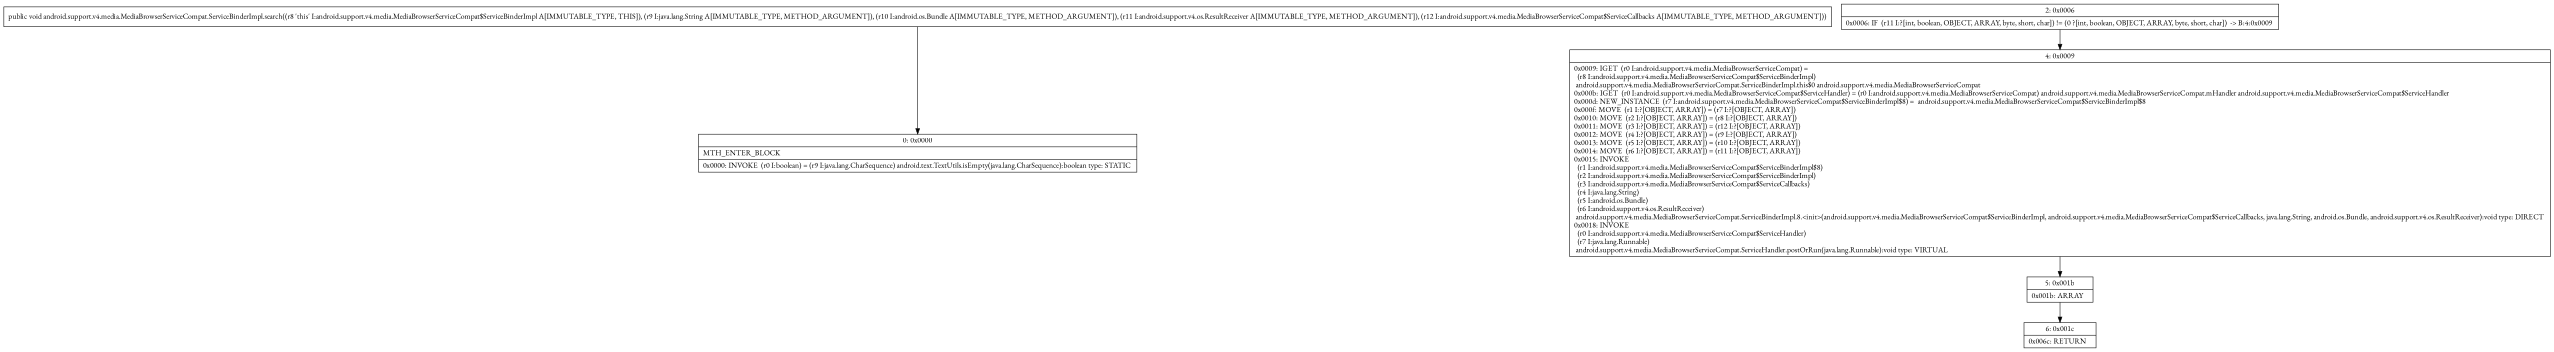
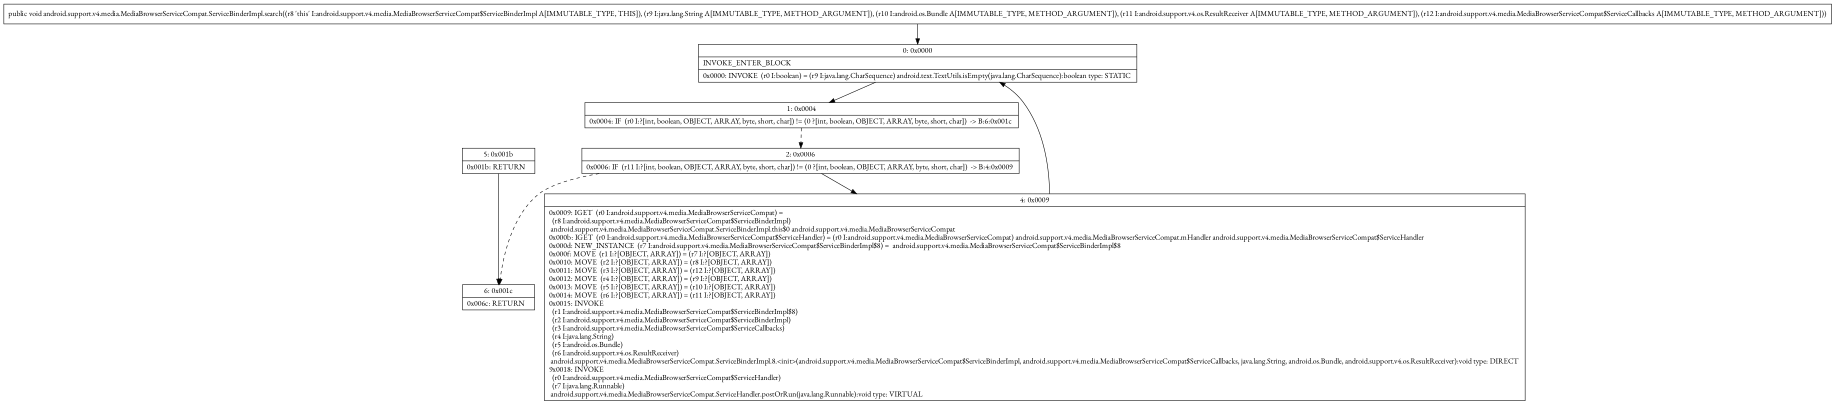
node "1: 0x0004": added
node "0: 0x0000": text "MTH_ENTER_BLOCK" -> "INVOKE_ENTER_BLOCK"
edge "2: 0x0006" -> "6: 0x001c": added
node "4: 0x0009": text "0x0018: INVOKE" -> "9x0018: INVOKE"
edge "4: 0x0009" -> "5: 0x001b": now "4: 0x0009" -> "0: 0x0000"
node "5: 0x001b": text "0x001b: ARRAY" -> "0x001b: RETURN"
